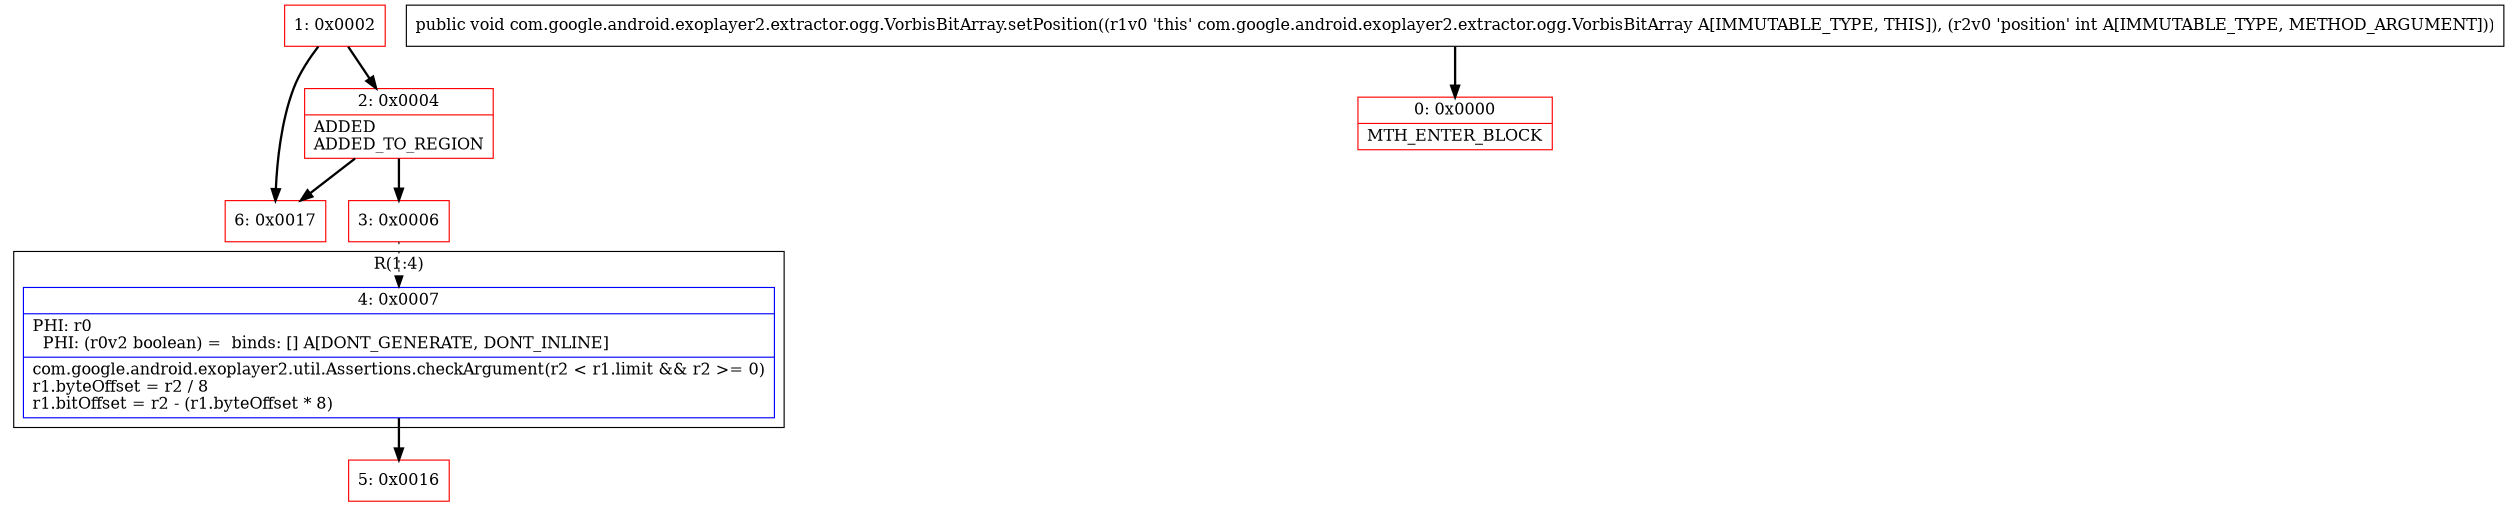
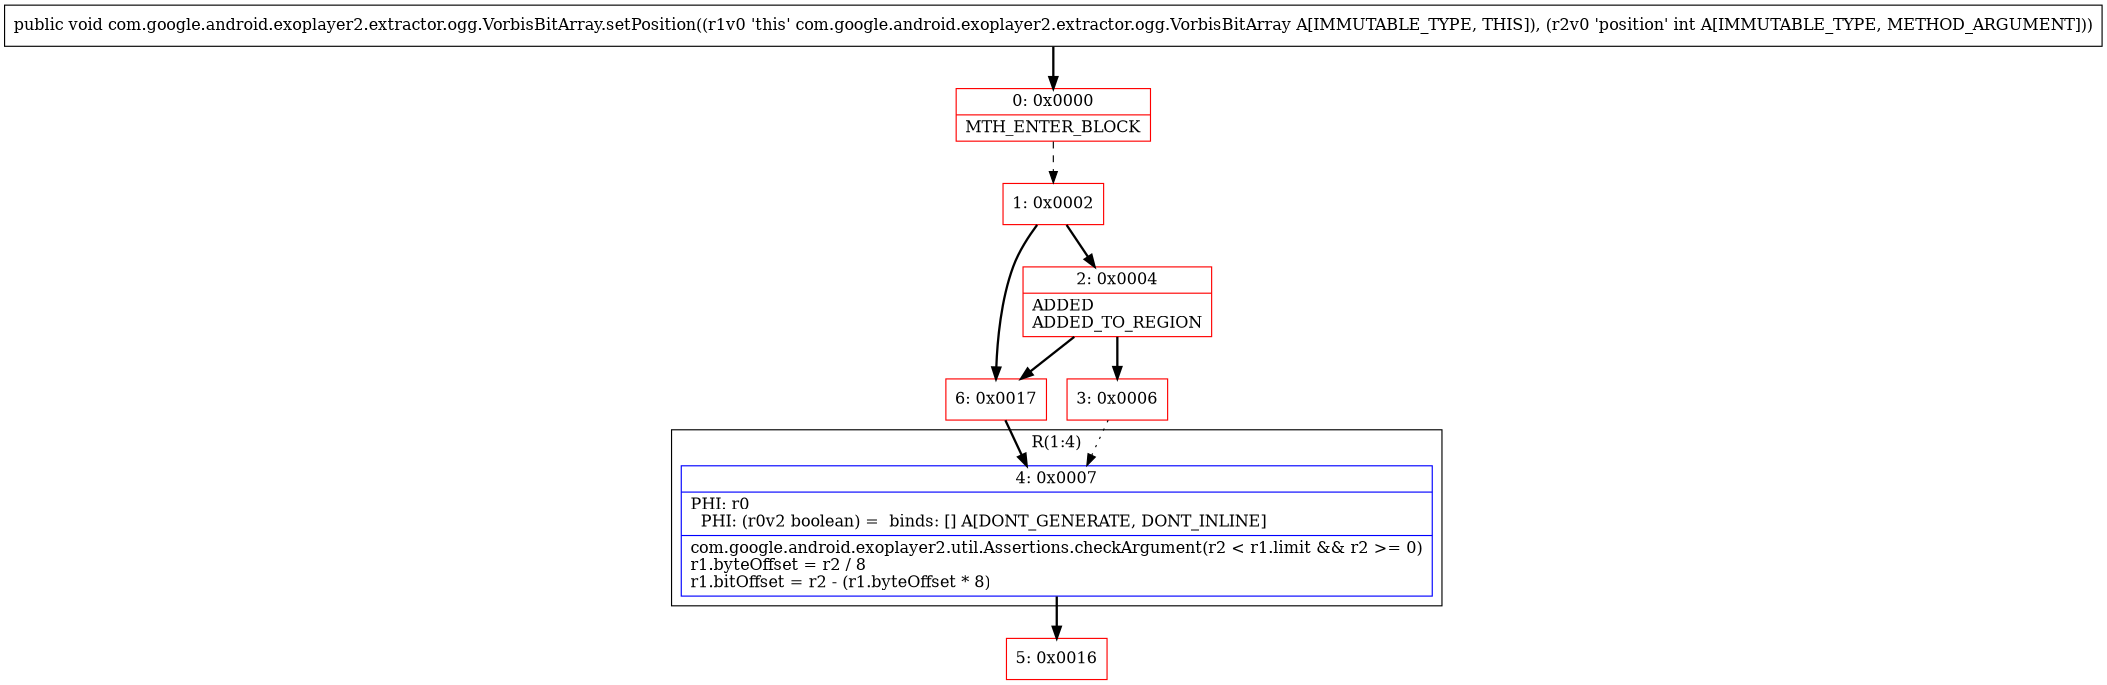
edge "0: 0x0000" -> "1: 0x0002": added
edge "6: 0x0017" -> "4: 0x0007": added
